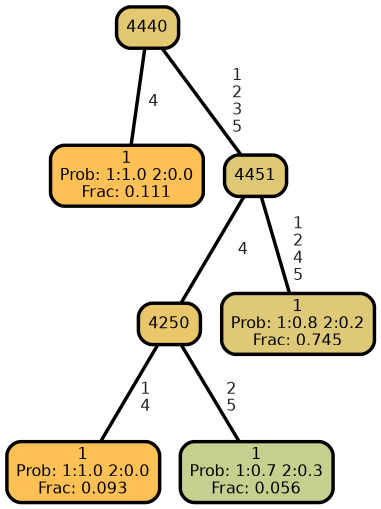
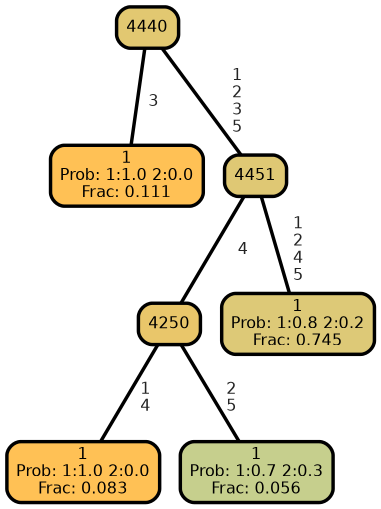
edge "4440" -- "1 Prob: 1:1.0 2:0.0 Frac: 0.111": label " 4" -> " 3"
node "1 Prob: 1:1.0 2:0.0 Frac: 0.093": label "1 Prob: 1:1.0 2:0.0 Frac: 0.093" -> "1 Prob: 1:1.0 2:0.0 Frac: 0.083"
